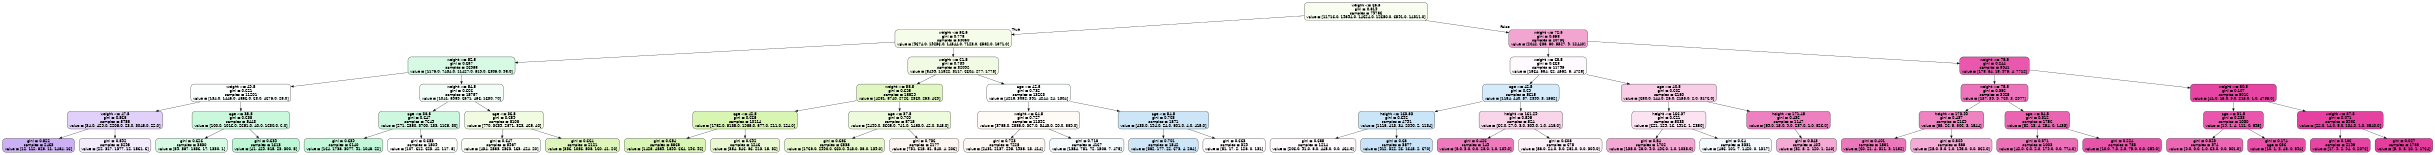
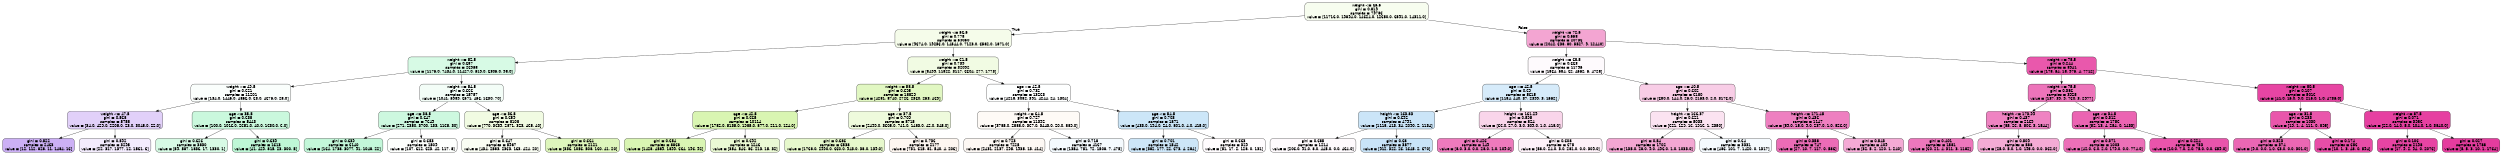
node "gini = 0.358 samples = 747 value = [27, 10, 7, 117, 0, 586]": added
node "gini = 0.174 age = 656 value = [10, 1, 3, 48, 0, 594]": label "gini = 0.174 age = 656 value = [10, 1, 3, 48, 0, 594]" -> "gini = 0.174 samples = 656 value = [10, 1, 3, 48, 0, 594]"
